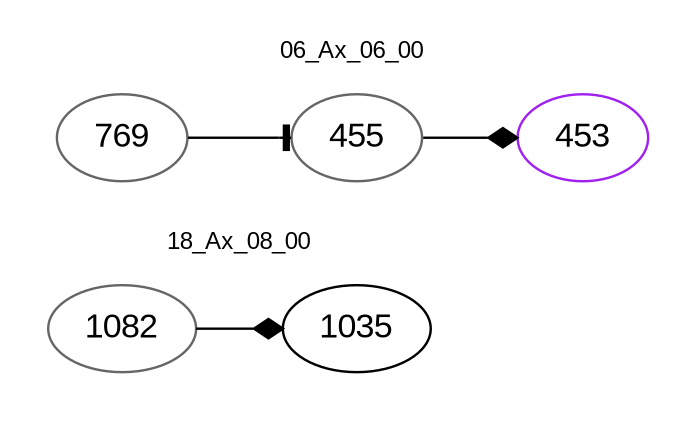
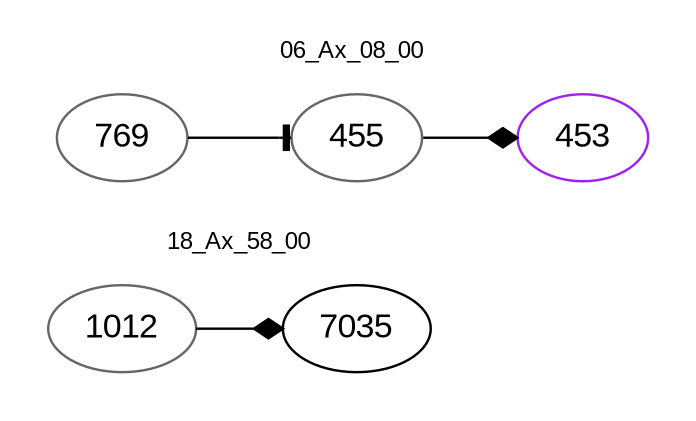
cluster "06_Ax_06_00": label "06_Ax_06_00" -> "06_Ax_08_00"
cluster "18_Ax_08_00": label "18_Ax_08_00" -> "18_Ax_58_00"
node "1082": label "1082" -> "1012"
node "1035": label "1035" -> "7035"
